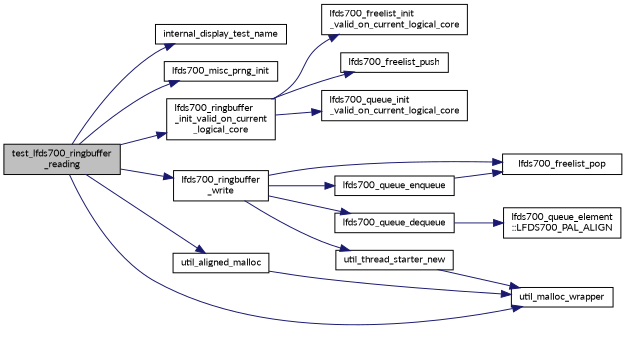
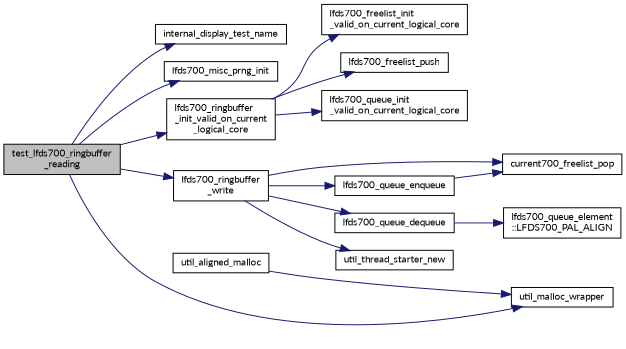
node "lfds700_freelist_pop": label "lfds700_freelist_pop" -> "current700_freelist_pop"
edge "test_lfds700_ringbuffer _reading" -> "util_aligned_malloc": removed
edge "util_thread_starter_new" -> "util_malloc_wrapper": removed
